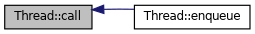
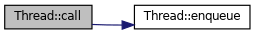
edge "Thread::enqueue" -> "Thread::call": reversed
